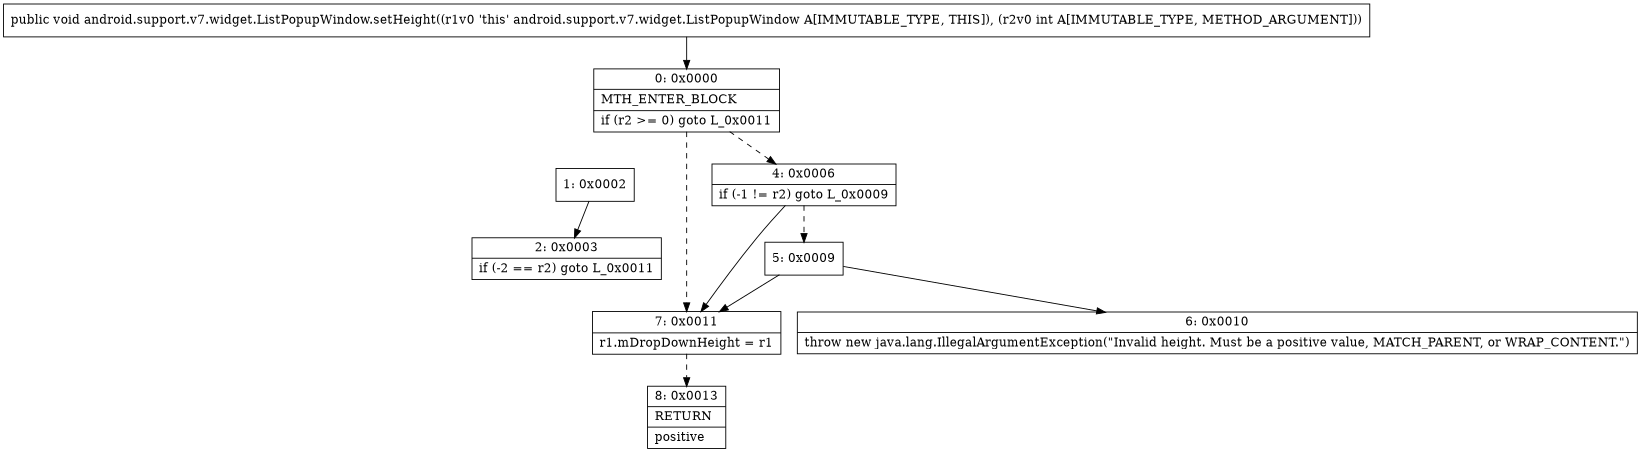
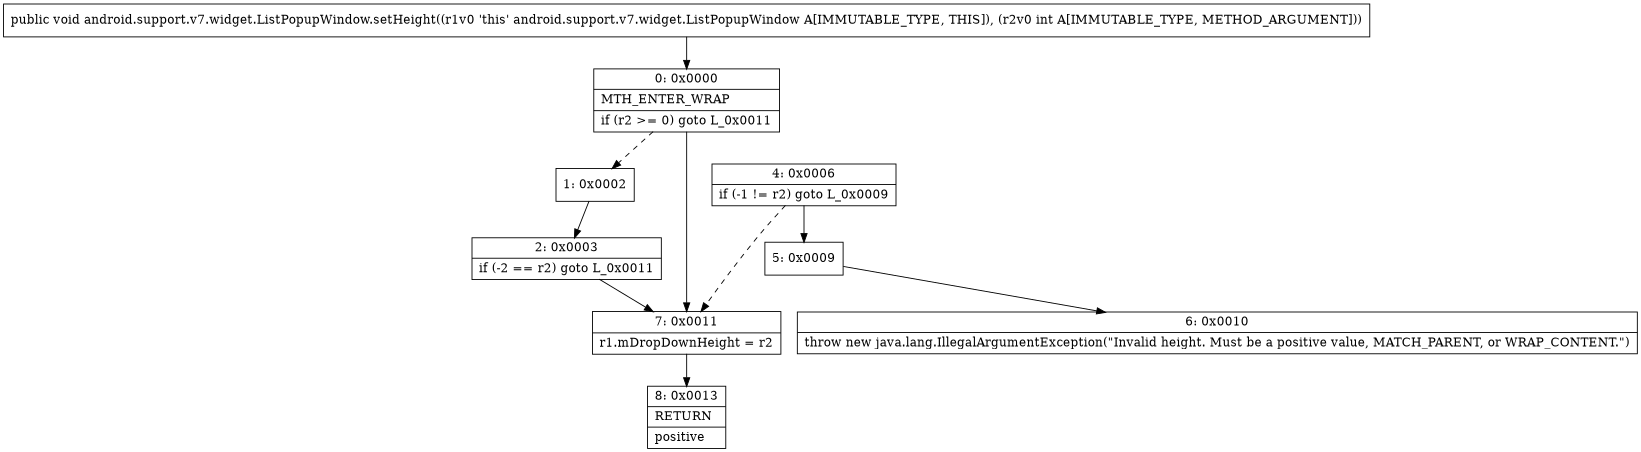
node "0: 0x0000": text "MTH_ENTER_BLOCK" -> "MTH_ENTER_WRAP"
edge "0: 0x0000" -> "4: 0x0006": now "0: 0x0000" -> "1: 0x0002"
edge "0: 0x0000" -> "7: 0x0011": style dashed -> solid
edge "4: 0x0006" -> "5: 0x0009": style dashed -> solid
edge "4: 0x0006" -> "7: 0x0011": style solid -> dashed
edge "5: 0x0009" -> "7: 0x0011": now "2: 0x0003" -> "7: 0x0011"
node "7: 0x0011": text "r1.mDropDownHeight = r1" -> "r1.mDropDownHeight = r2"
edge "7: 0x0011" -> "8: 0x0013": style dashed -> solid
